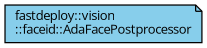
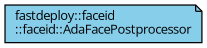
node "fastdeploy::vision ::faceid::AdaFacePostprocessor": label "fastdeploy::vision ::faceid::AdaFacePostprocessor" -> "fastdeploy::faceid ::faceid::AdaFacePostprocessor"
